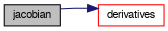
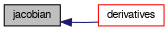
edge "jacobian" -> "derivatives": reversed
